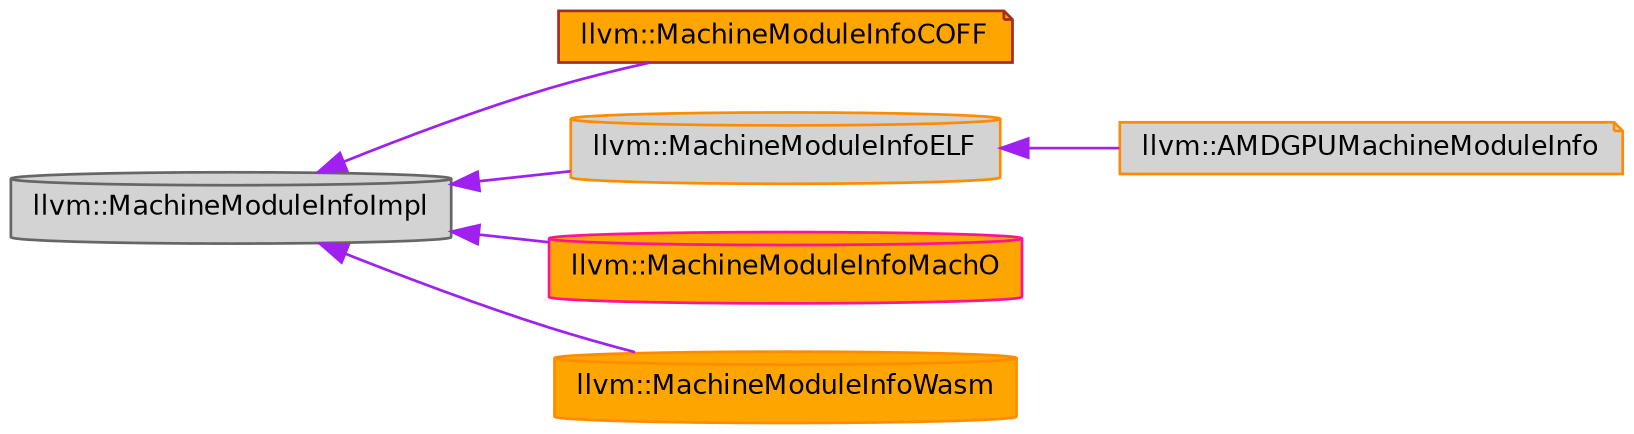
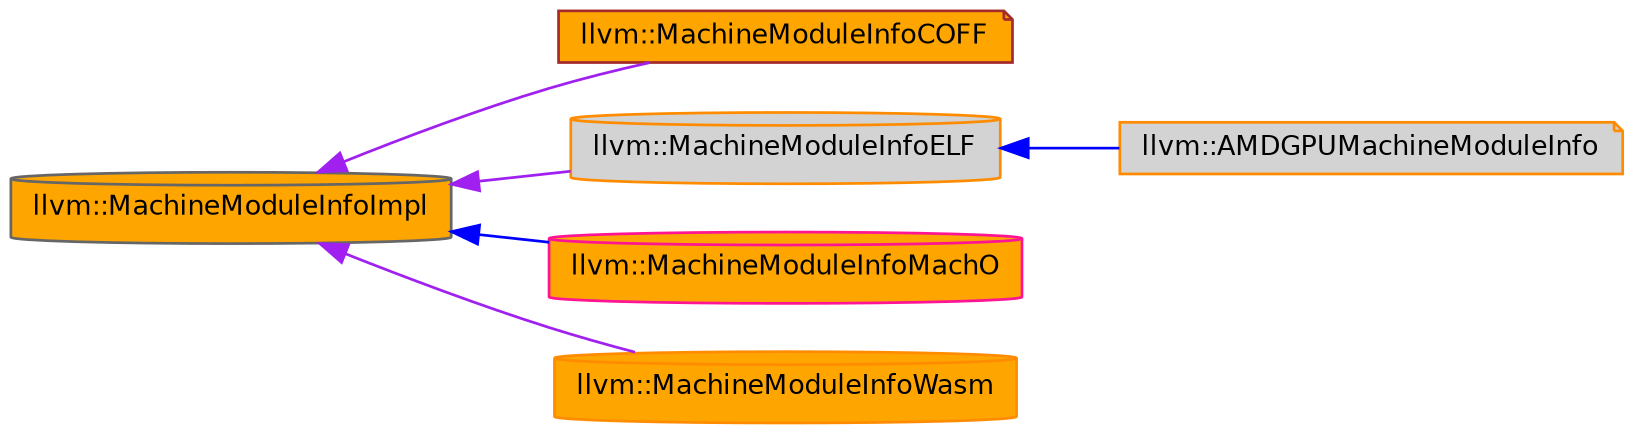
edge "llvm::AMDGPUMachineModuleInfo" -> "llvm::MachineModuleInfoELF": color purple -> blue
node "llvm::MachineModuleInfoImpl": fillcolor lightgrey -> orange
edge "llvm::MachineModuleInfoMachO" -> "llvm::MachineModuleInfoImpl": color purple -> blue
